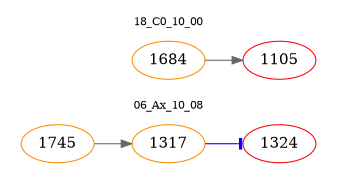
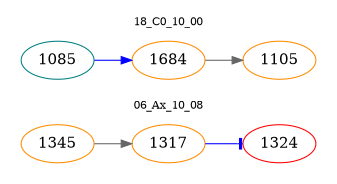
node "1085": added
node "1105": color red -> darkorange
node "1745": label "1745" -> "1345"
